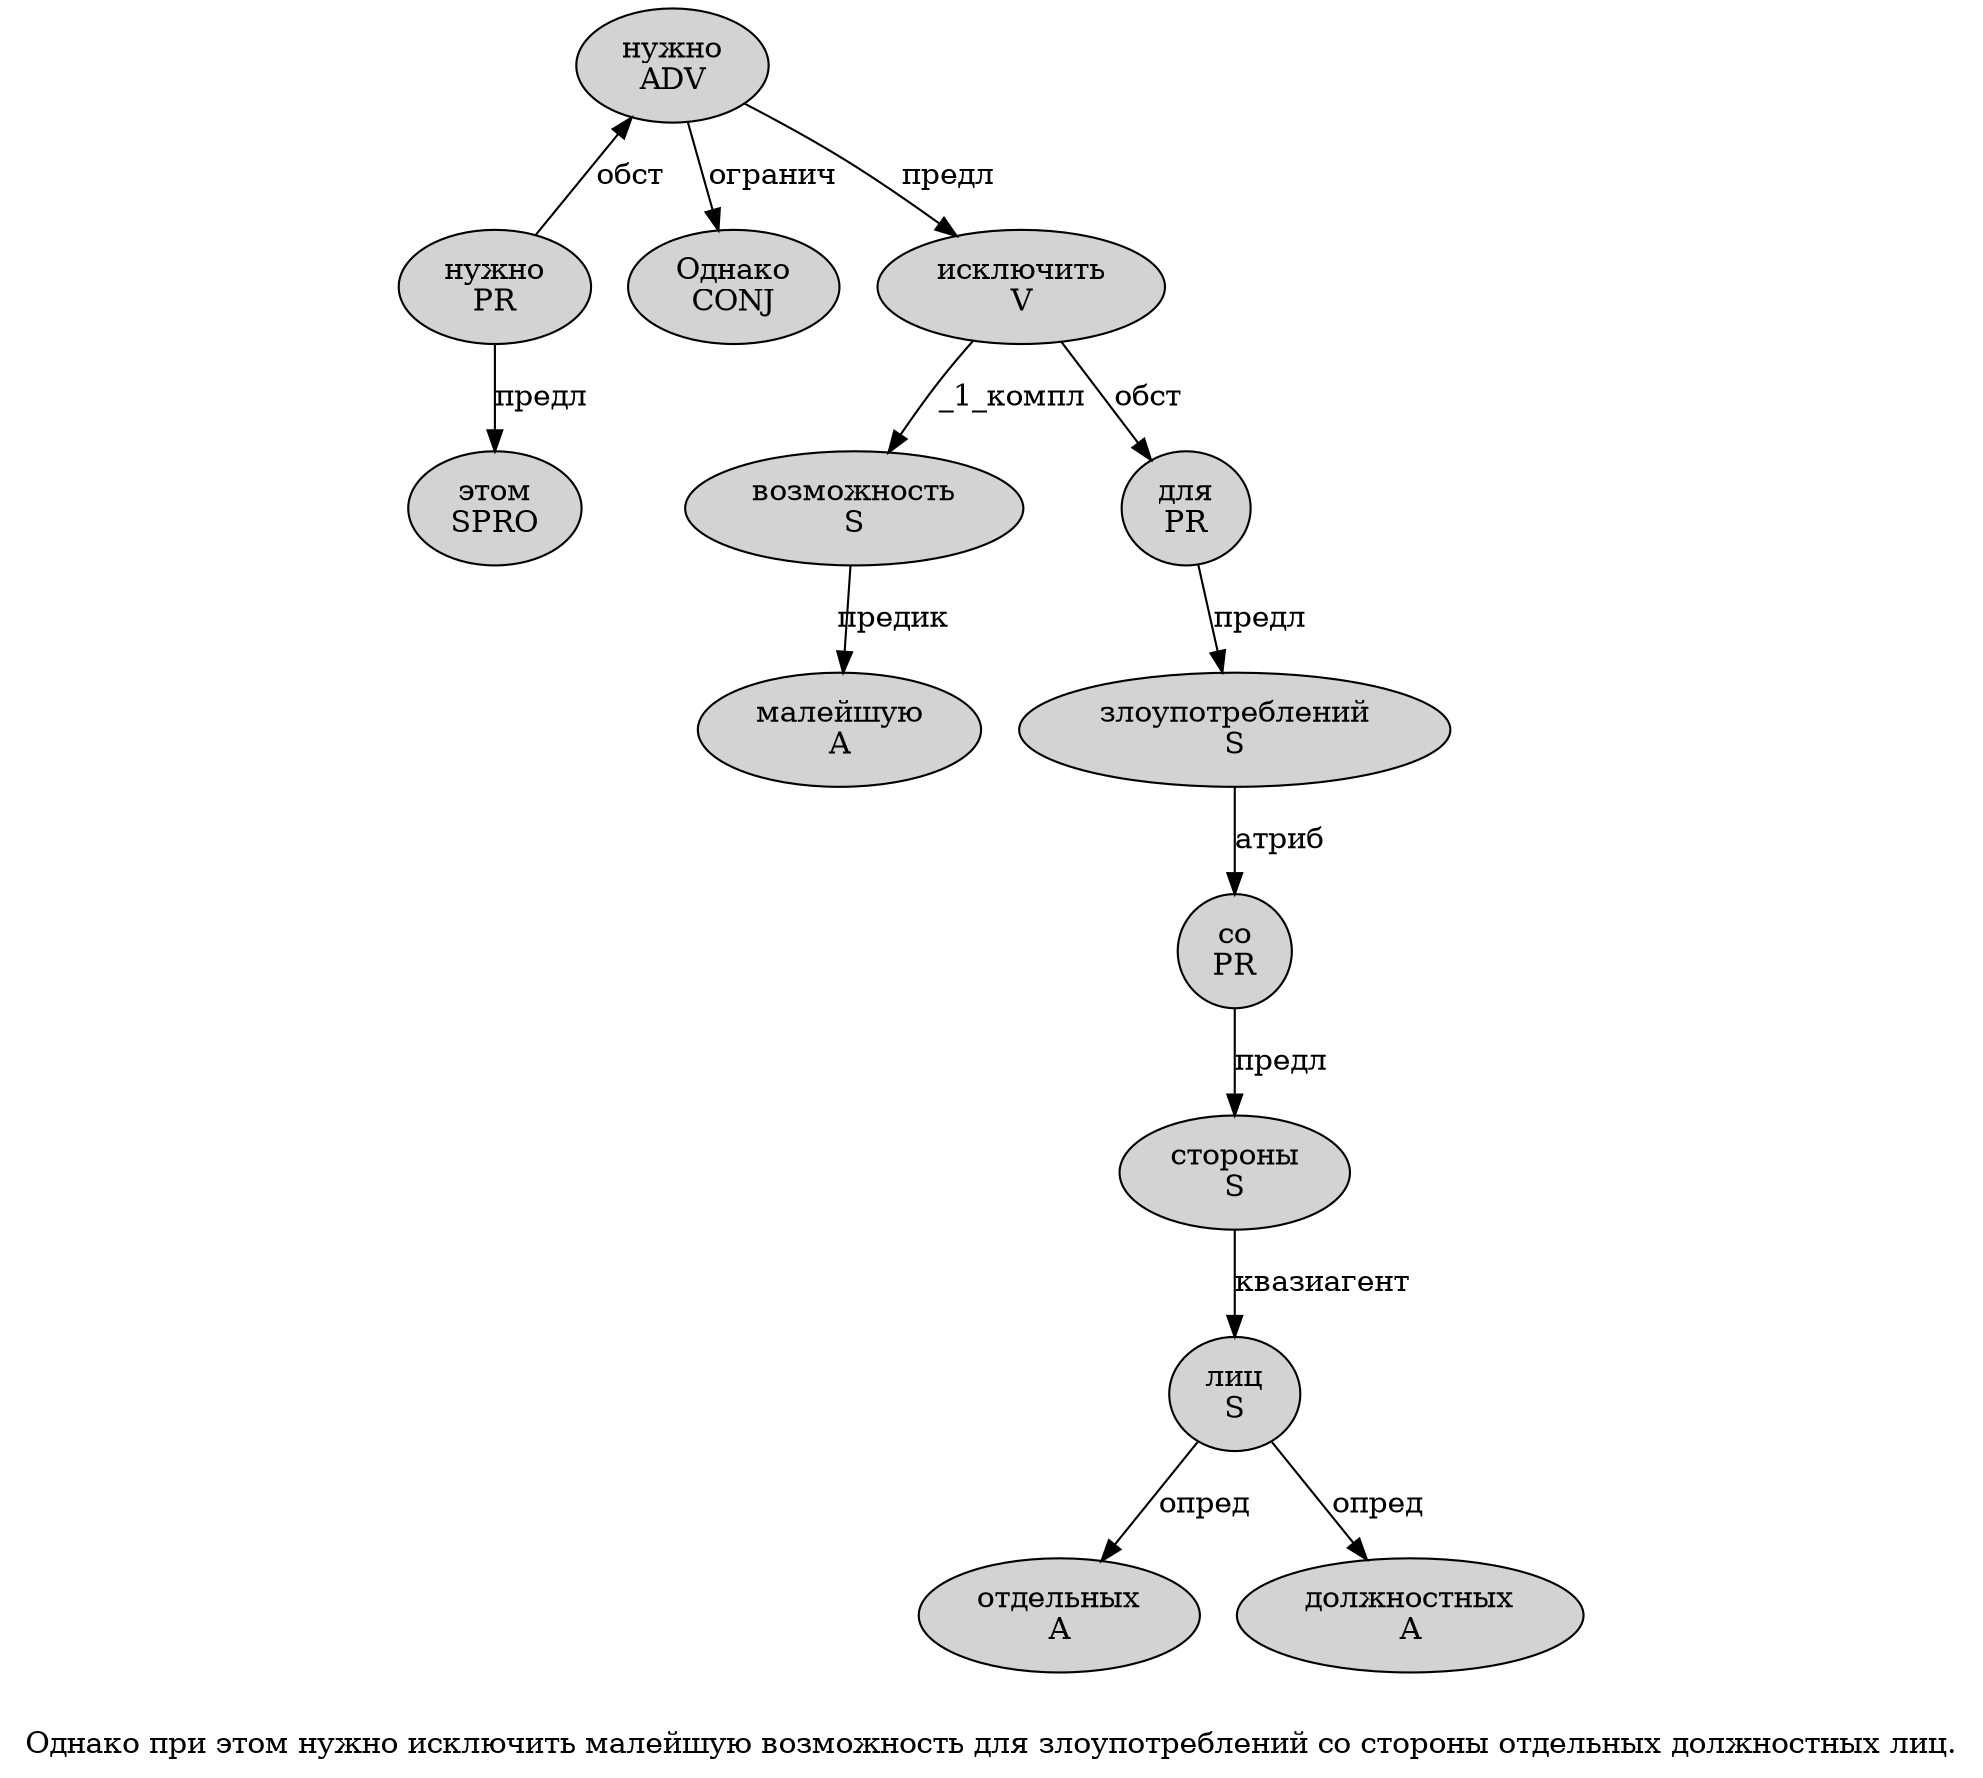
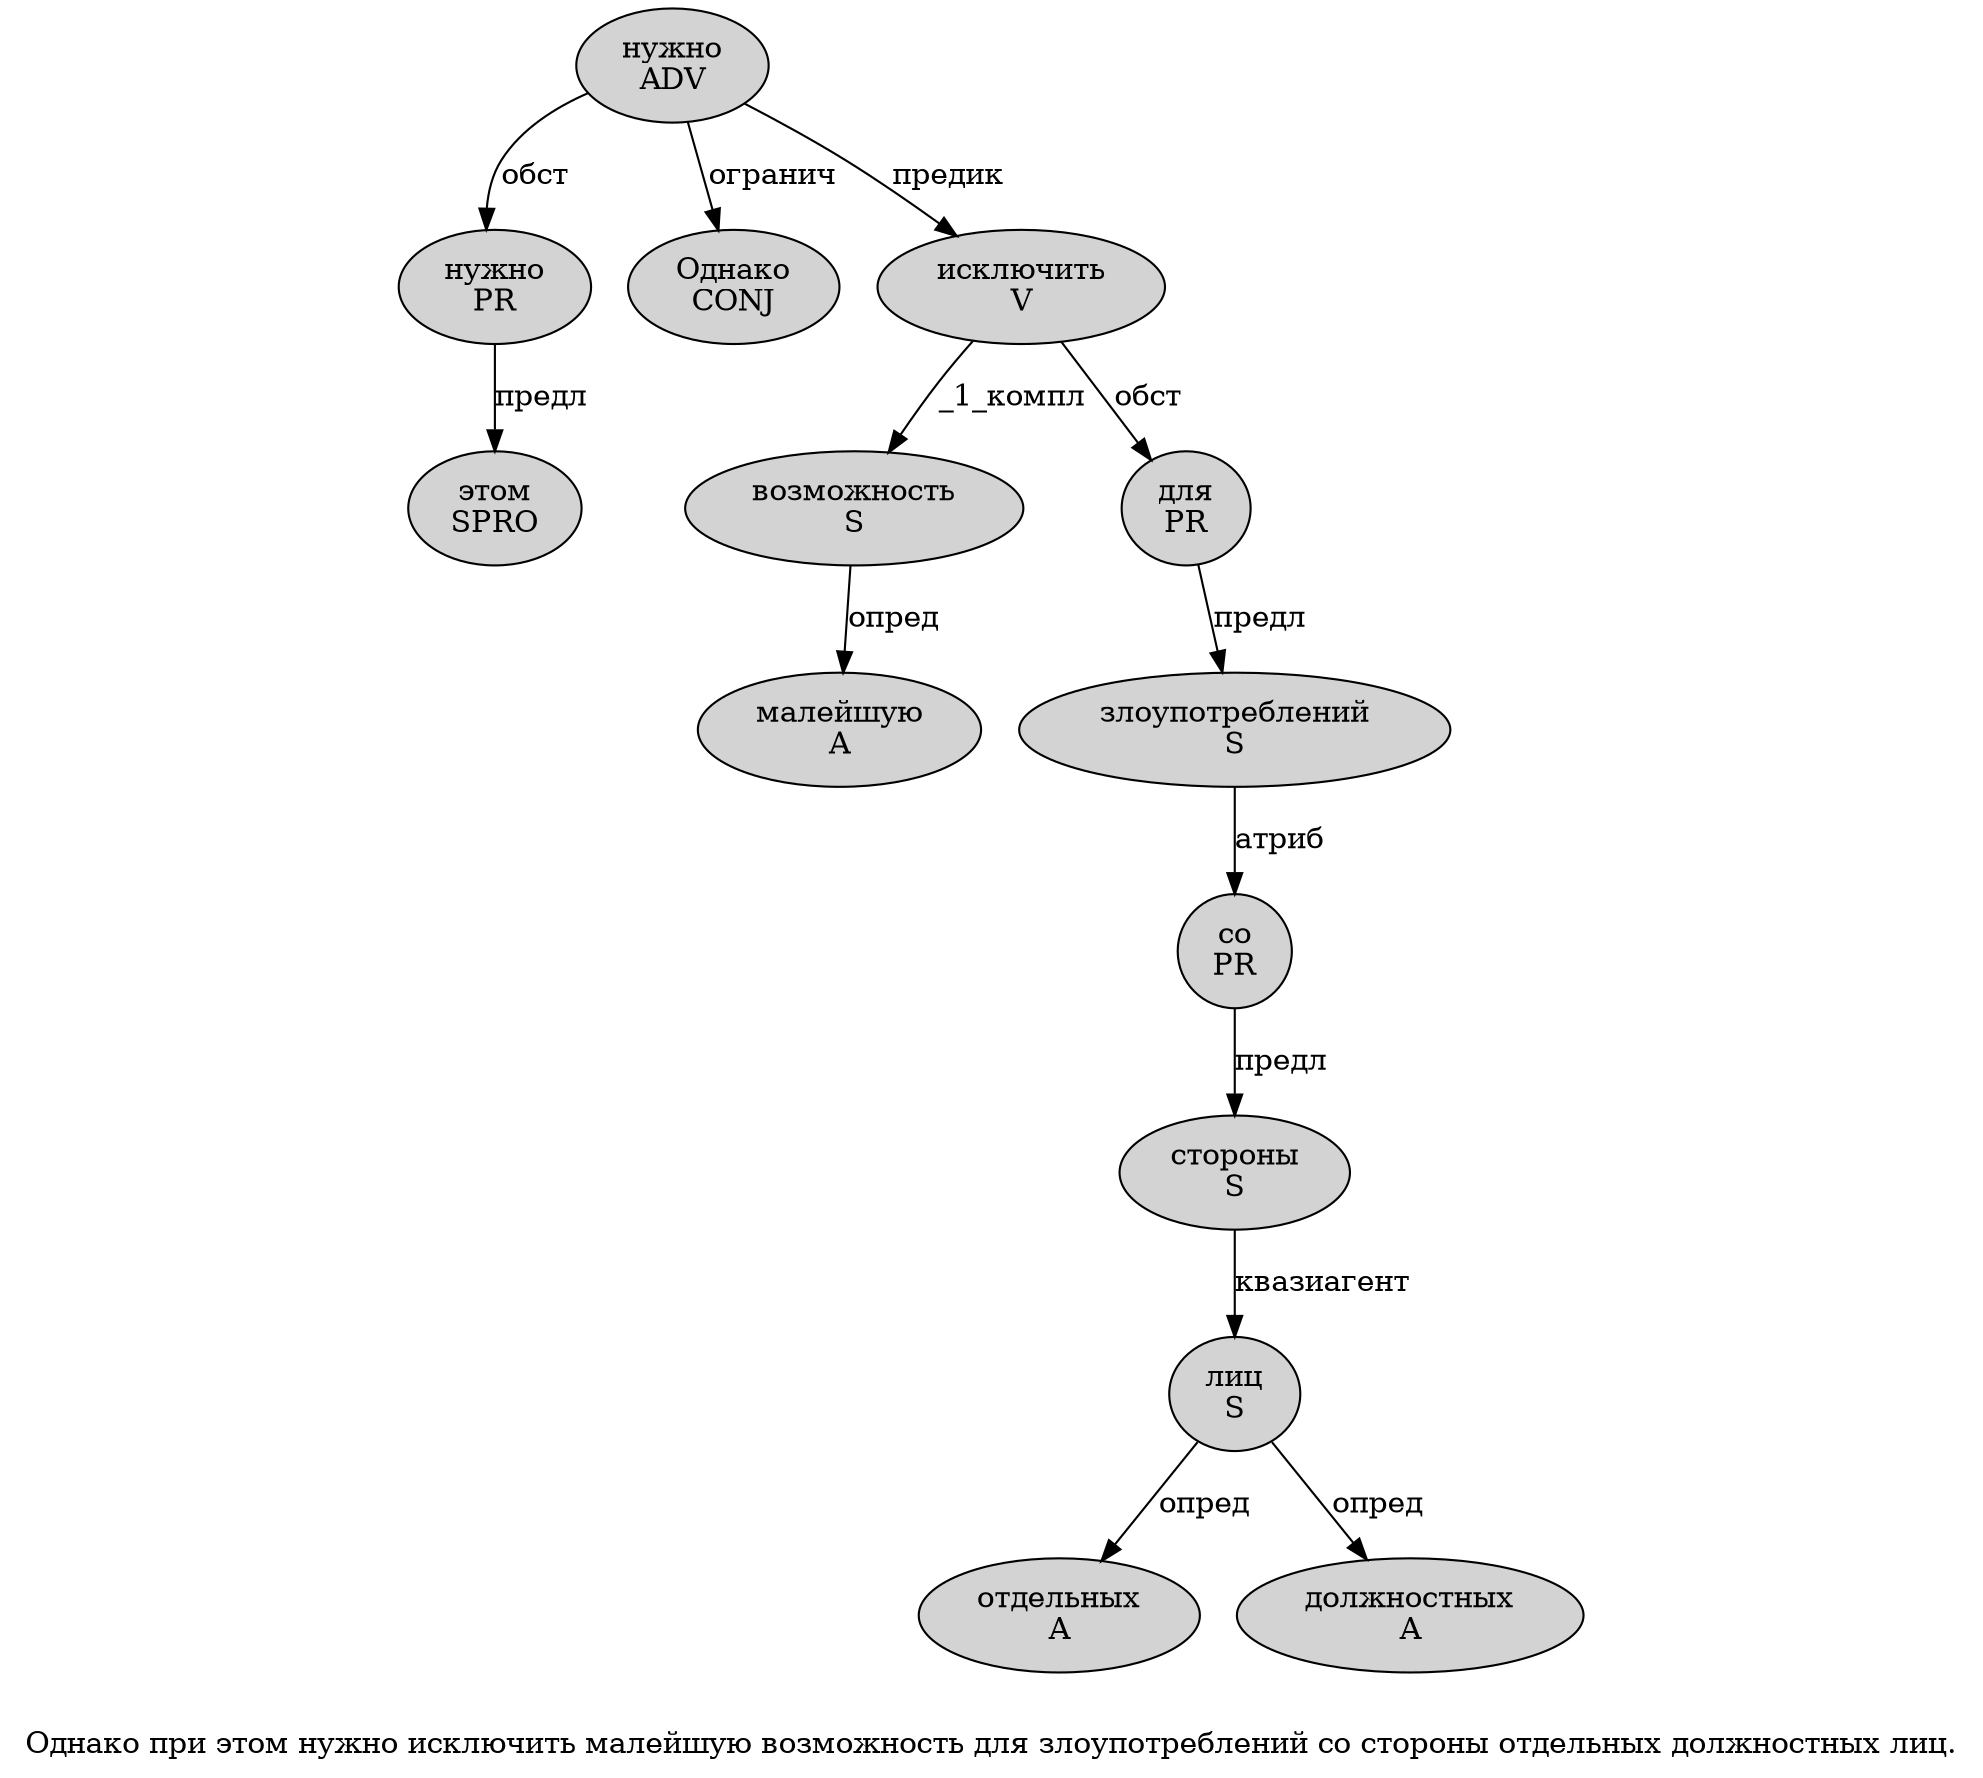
edge "нужно ADV" -> "исключить V": label "предл" -> "предик"
edge "нужно PR" -> "нужно ADV": reversed
edge "возможность S" -> "малейшую A": label "предик" -> "опред"
